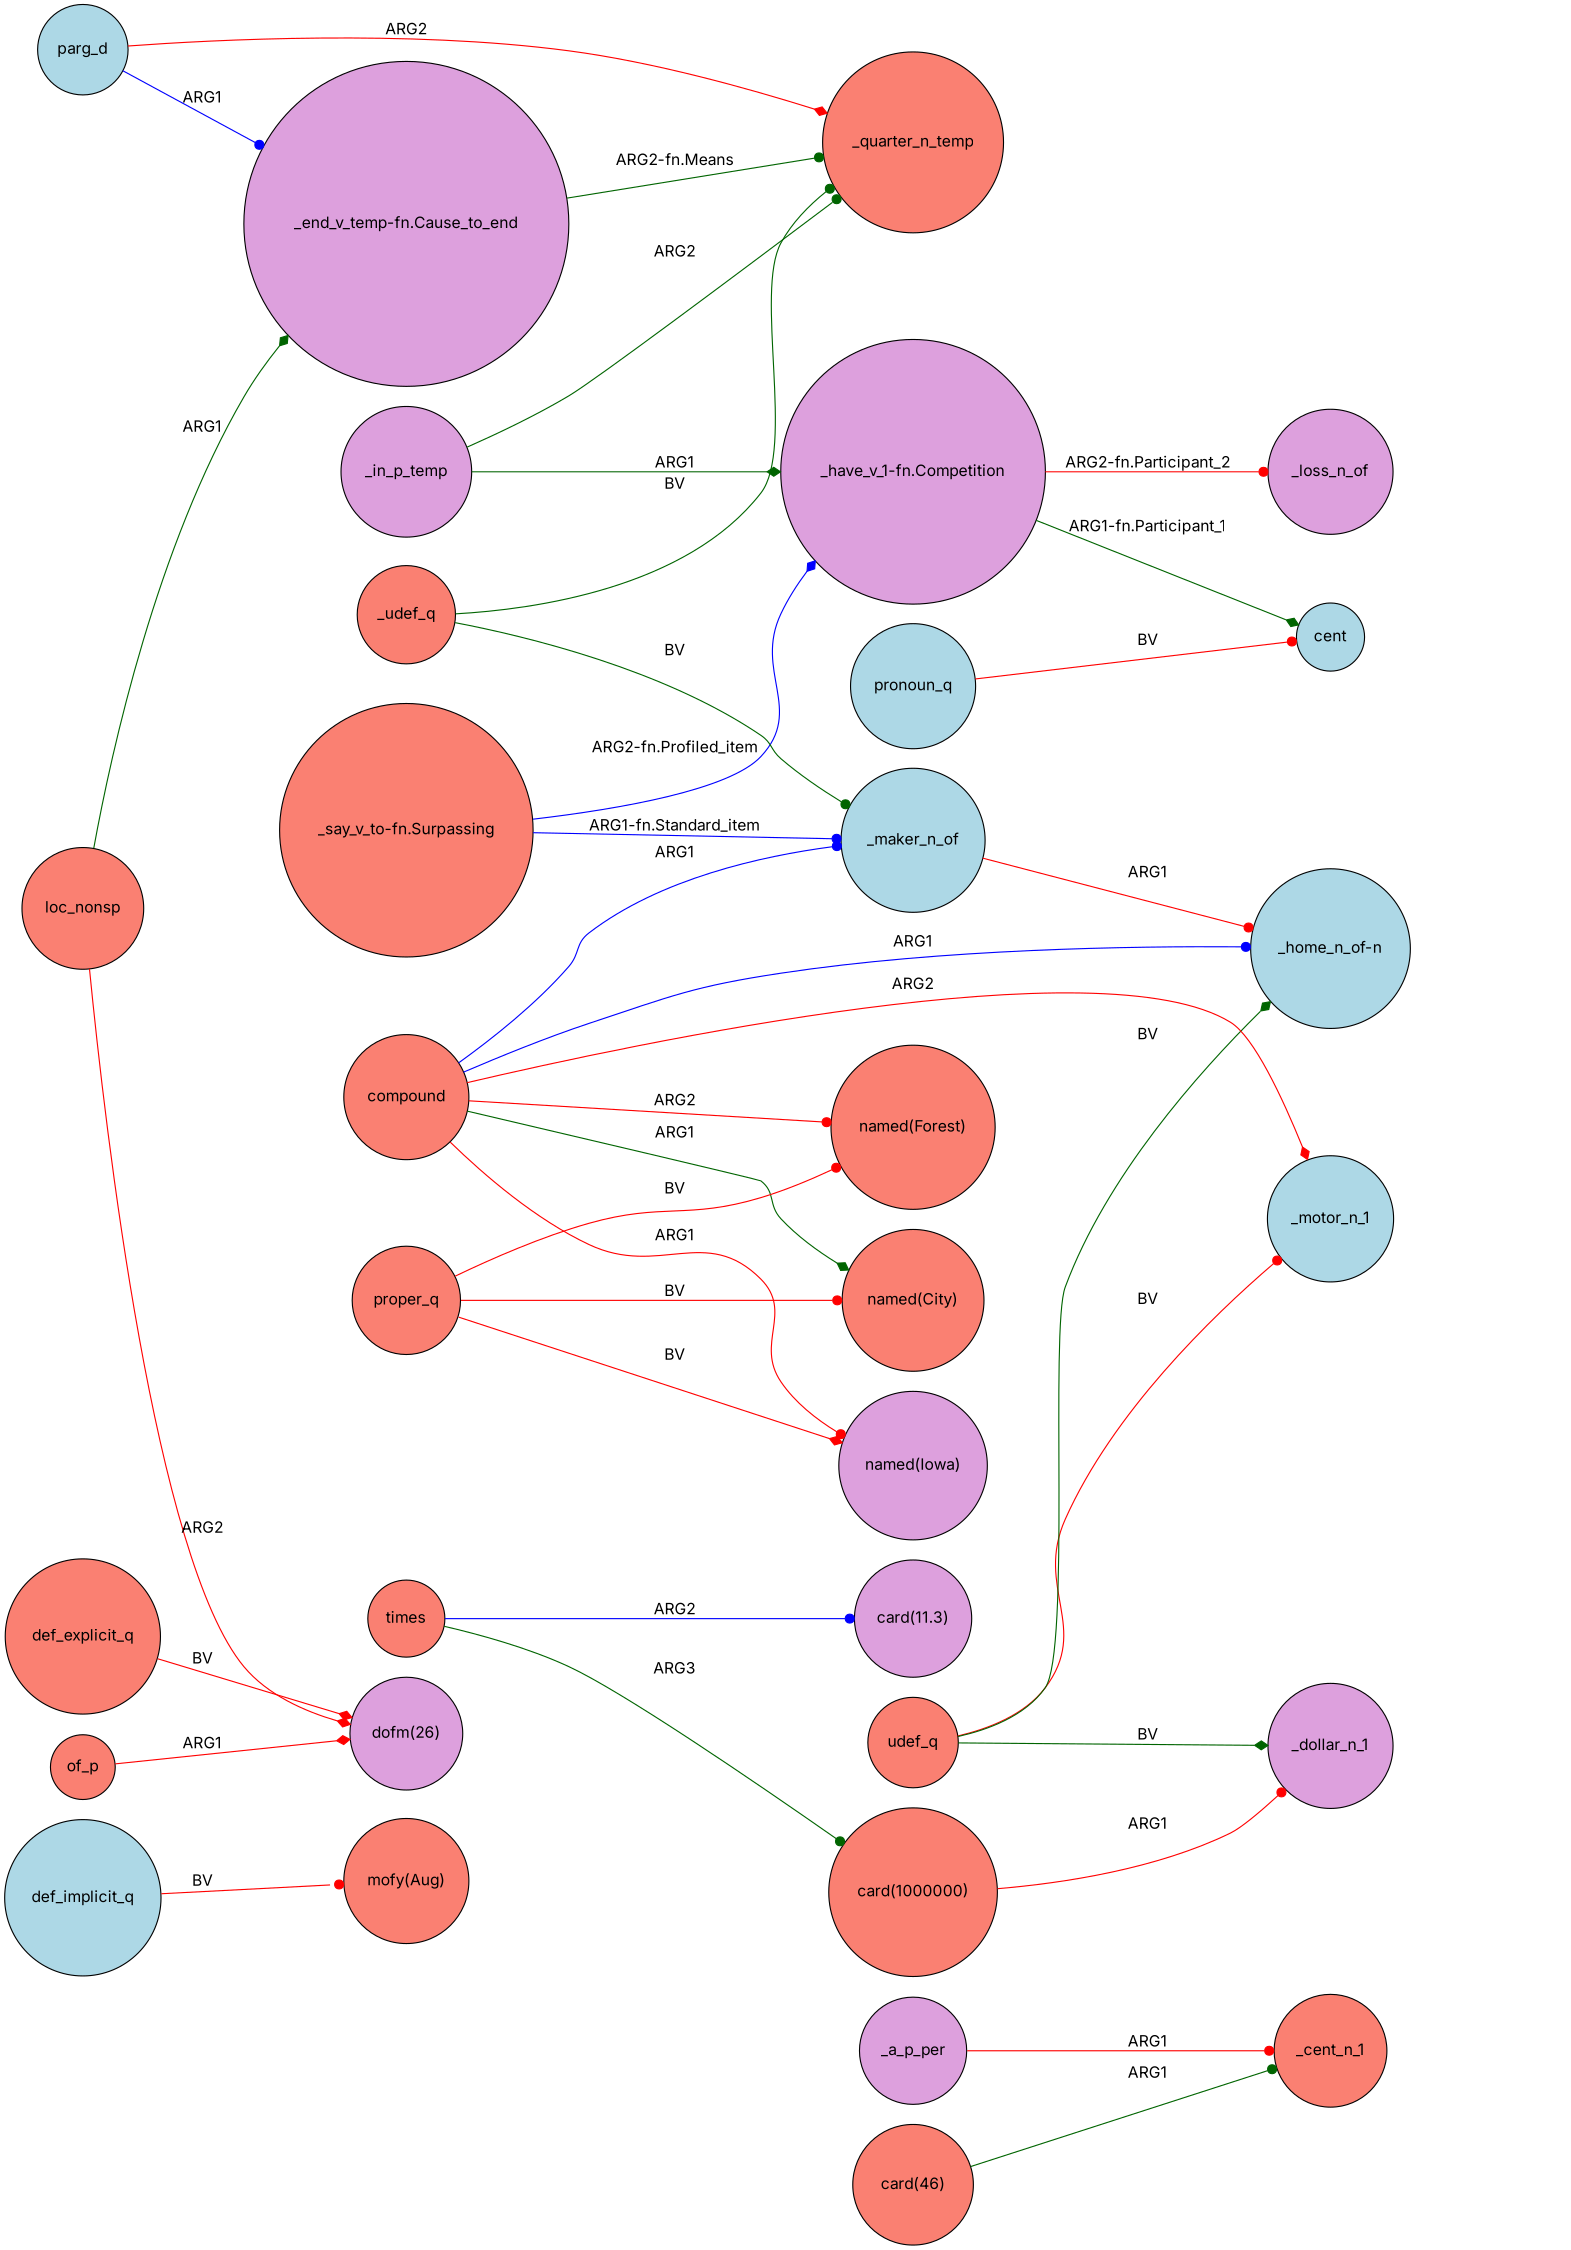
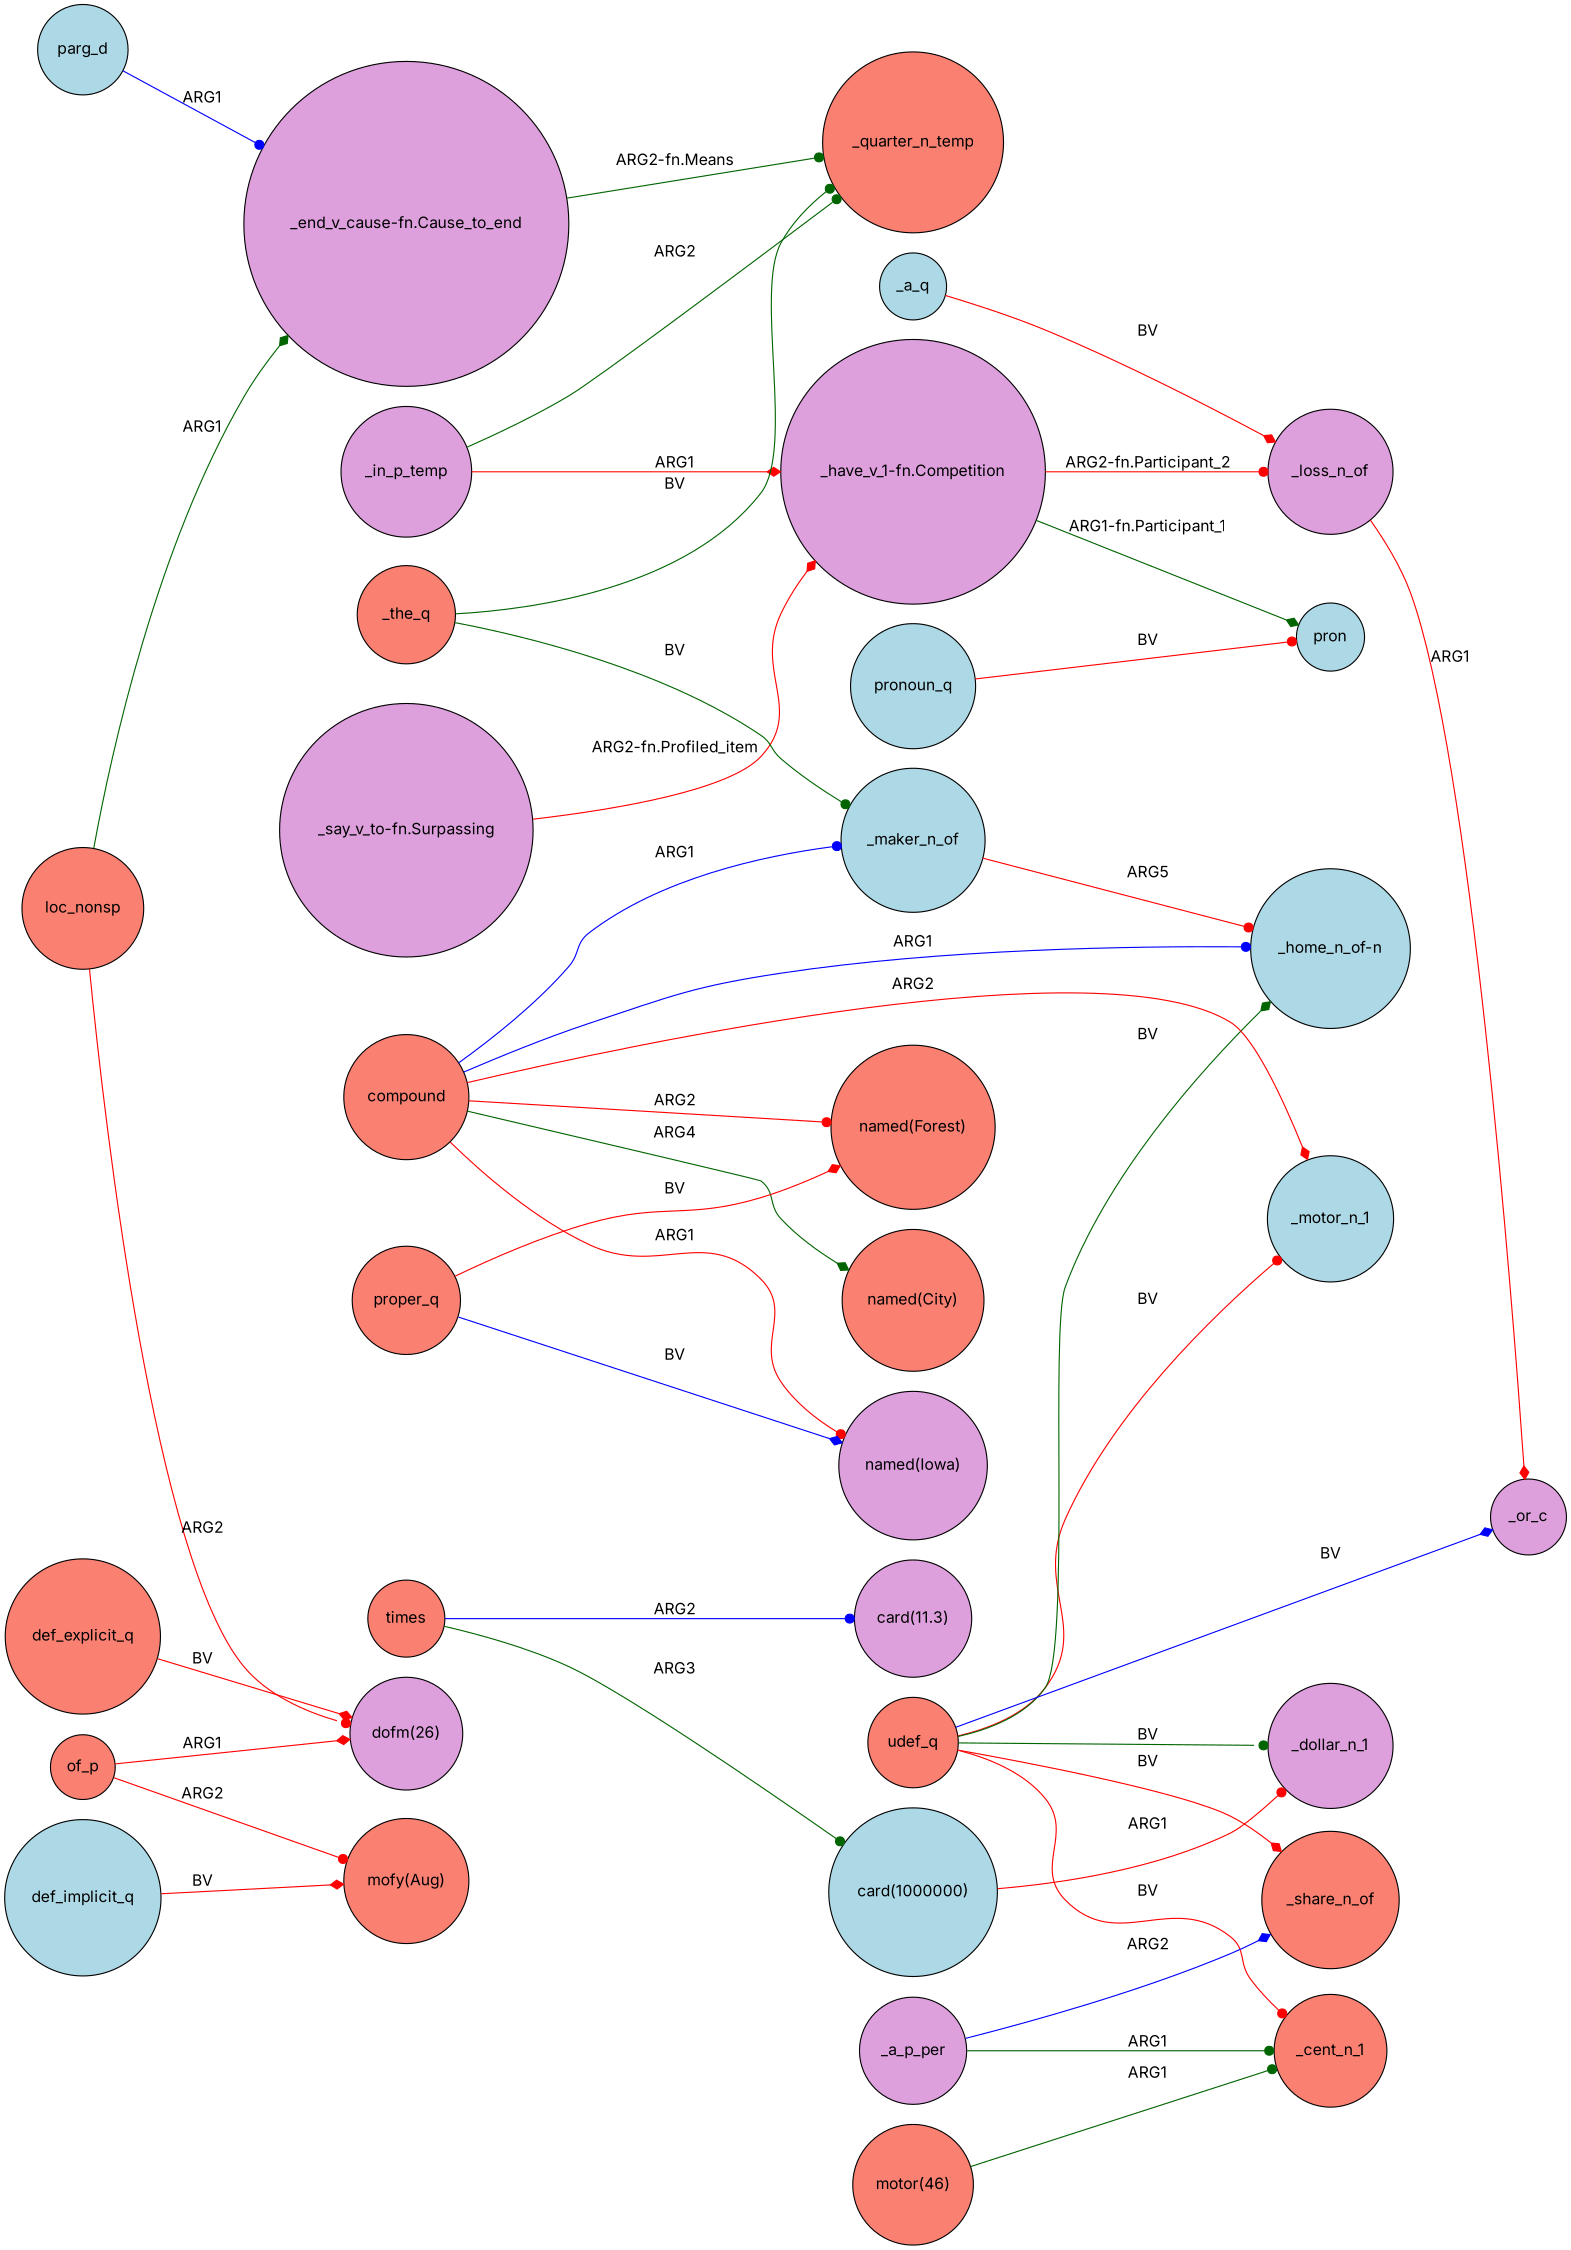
edge "parg_d" -> "_quarter_n_temp": removed, label "ARG2"
node "_end_v_temp-fn.Cause_to_end": label "_end_v_temp-fn.Cause_to_end" -> "_end_v_cause-fn.Cause_to_end"
node "_a_q": added
edge "_in_p_temp" -> "_have_v_1-fn.Competition": color darkgreen -> red
node "_udef_q": label "_udef_q" -> "_the_q"
node "cent": label "cent" -> "pron"
edge "_say_v_to-fn.Surpassing" -> "_have_v_1-fn.Competition": color blue -> red
node "_say_v_to-fn.Surpassing": fillcolor salmon -> plum
edge "_say_v_to-fn.Surpassing" -> "_maker_n_of": removed, label "ARG1-fn.Standard_item"
edge "_maker_n_of" -> "_home_n_of-n": label "ARG1" -> "ARG5"
edge "compound" -> "named(City)": label "ARG1" -> "ARG4"
edge "proper_q" -> "named(Forest)": arrowhead dot -> diamond
edge "proper_q" -> "named(City)": removed, label "BV"
edge "proper_q" -> "named(Iowa)": color red -> blue
edge "loc_nonsp" -> "dofm(26)": arrowhead diamond -> dot
node "_or_c": added
edge "udef_q" -> "_dollar_n_1": arrowhead diamond -> dot
edge "of_p" -> "mofy(Aug)": added, label "ARG2"
edge "def_implicit_q" -> "mofy(Aug)": arrowhead dot -> diamond
node "card(1000000)": fillcolor salmon -> lightblue
node "_share_n_of": added
edge "udef_q" -> "_cent_n_1": added, label "BV"
edge "_a_p_per" -> "_cent_n_1": color red -> darkgreen
node "card(46)": label "card(46)" -> "motor(46)"
